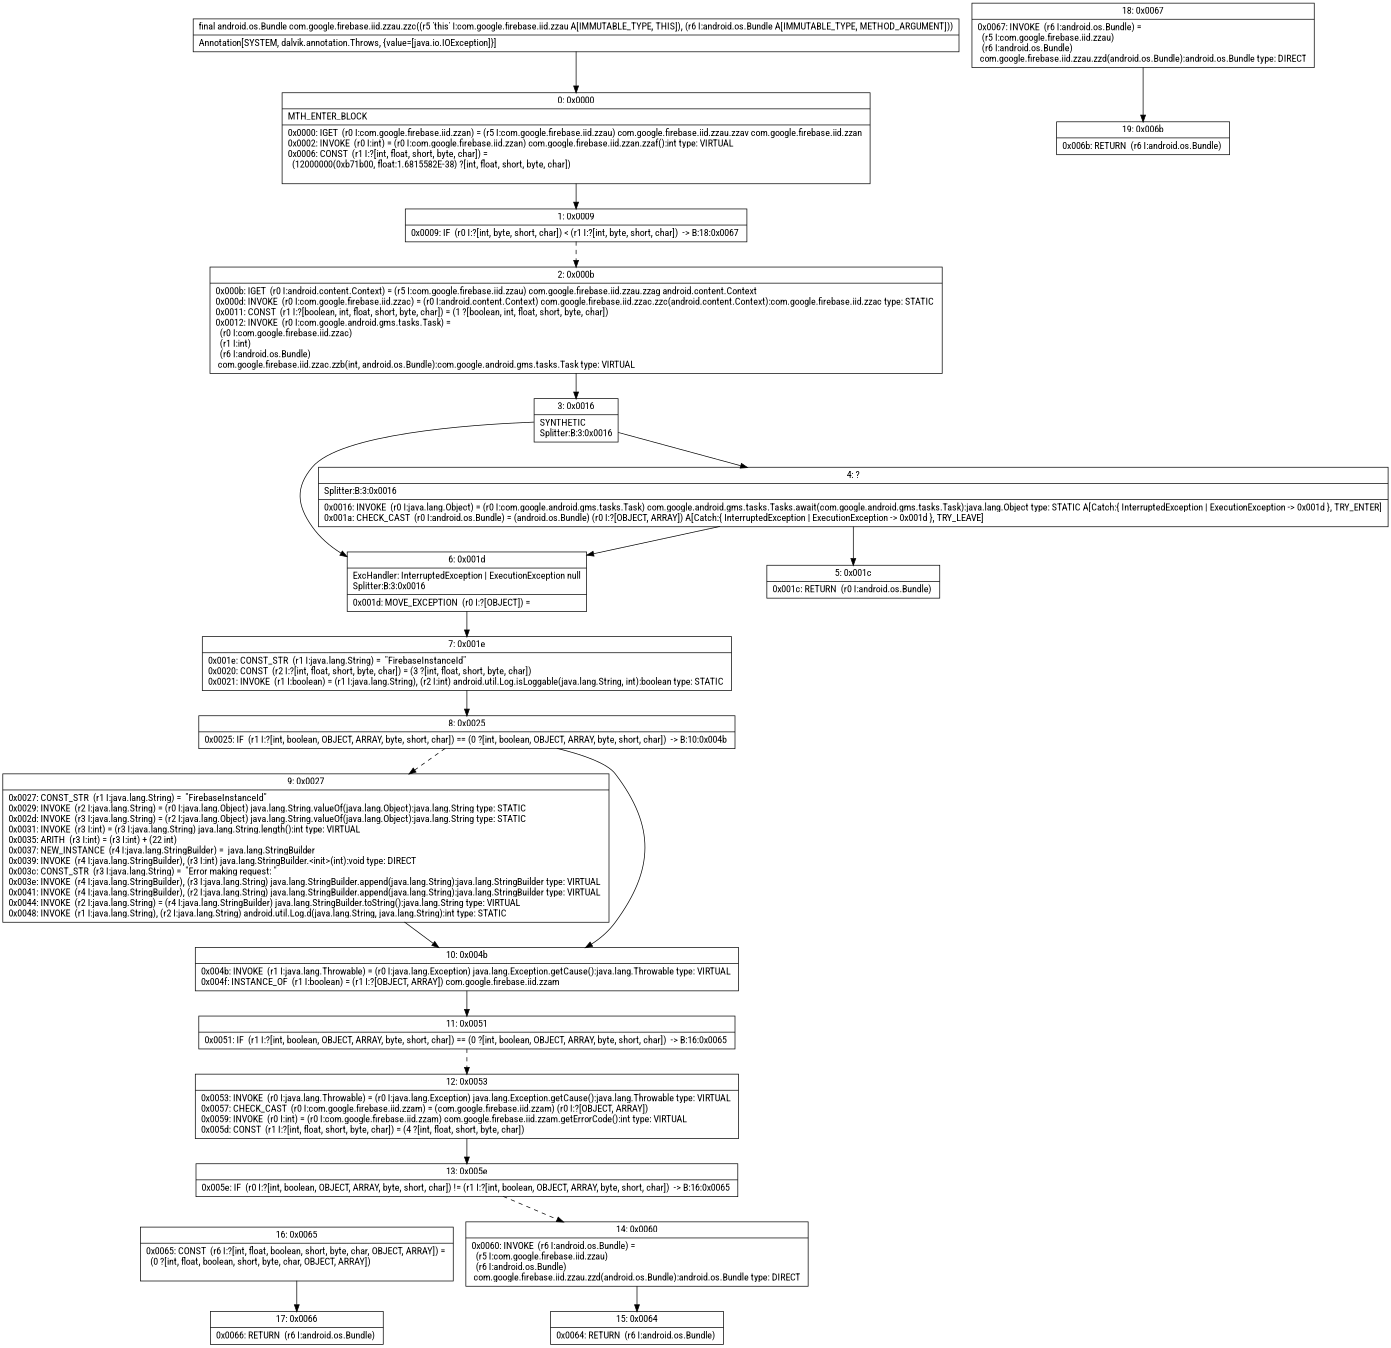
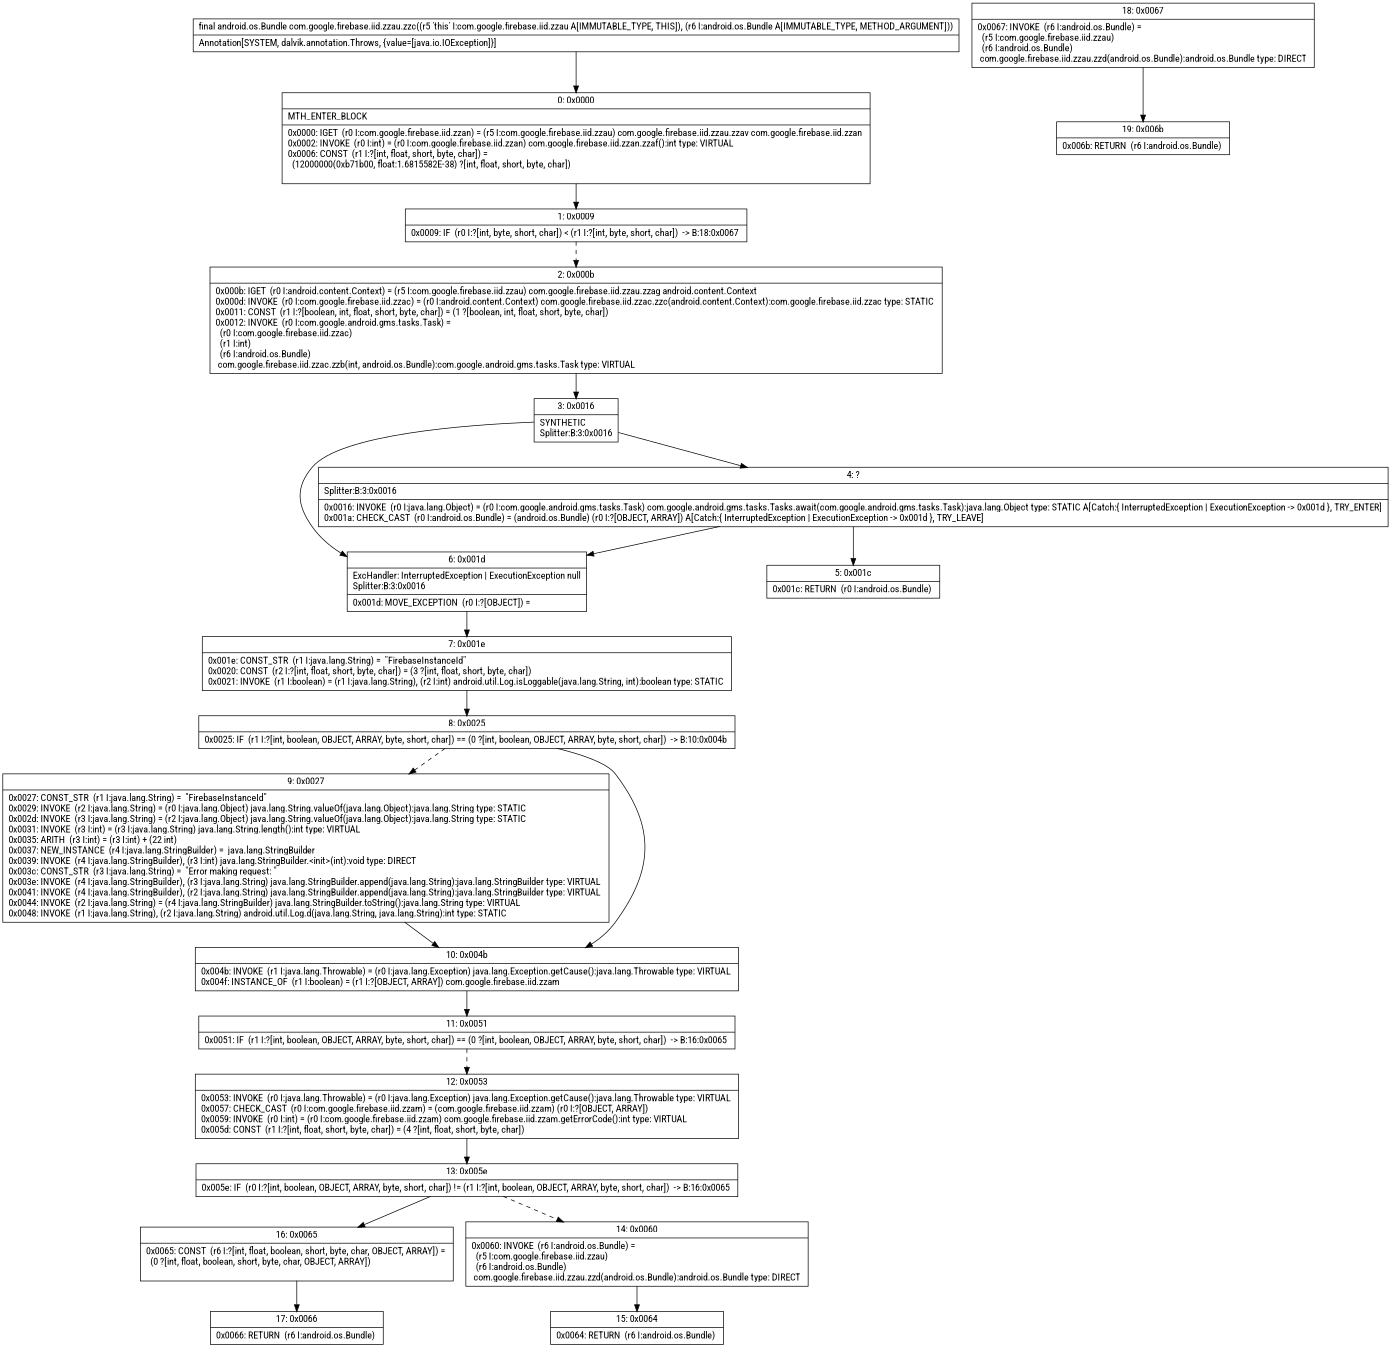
edge "13: 0x005e" -> "16: 0x0065": added
